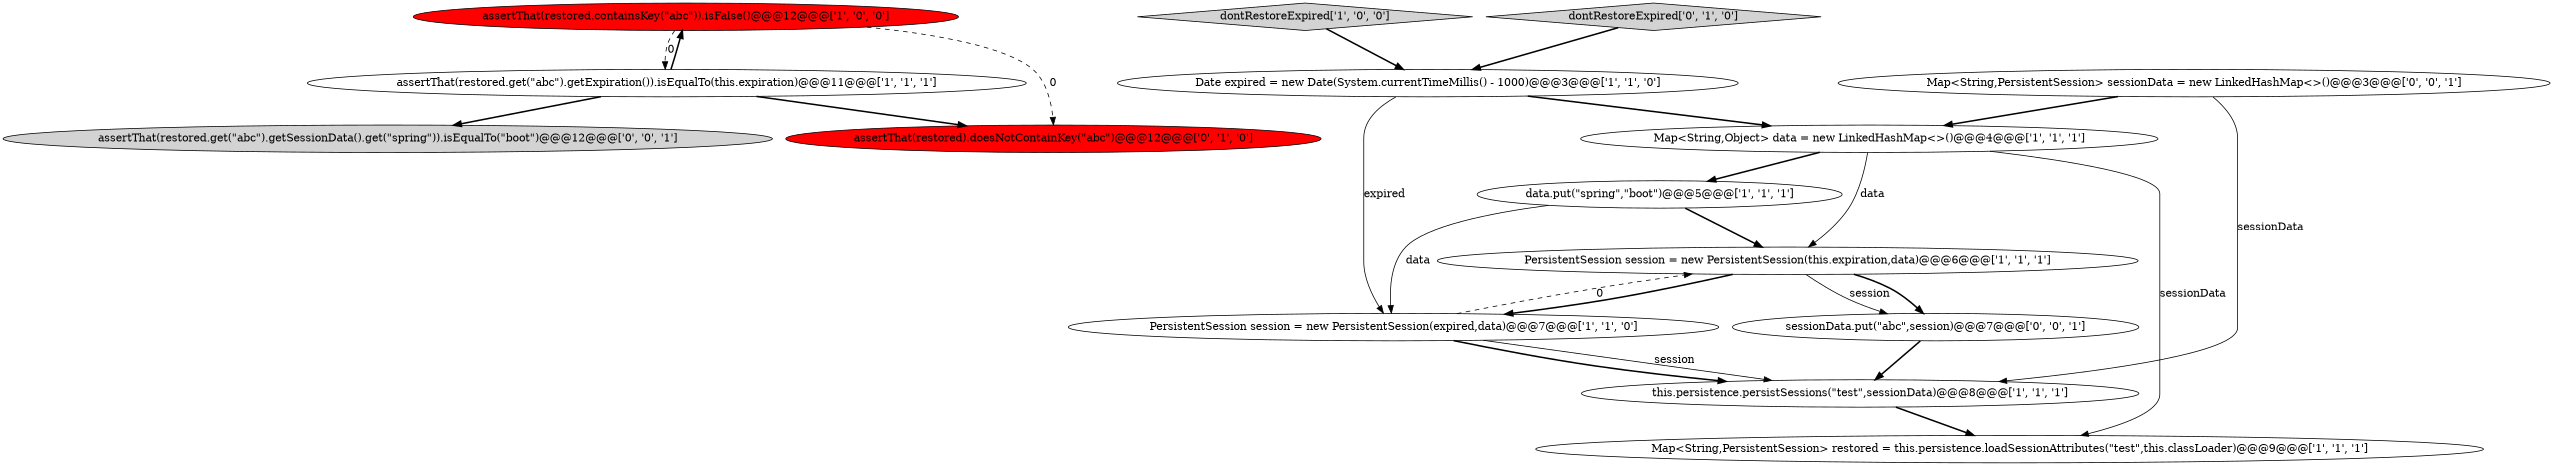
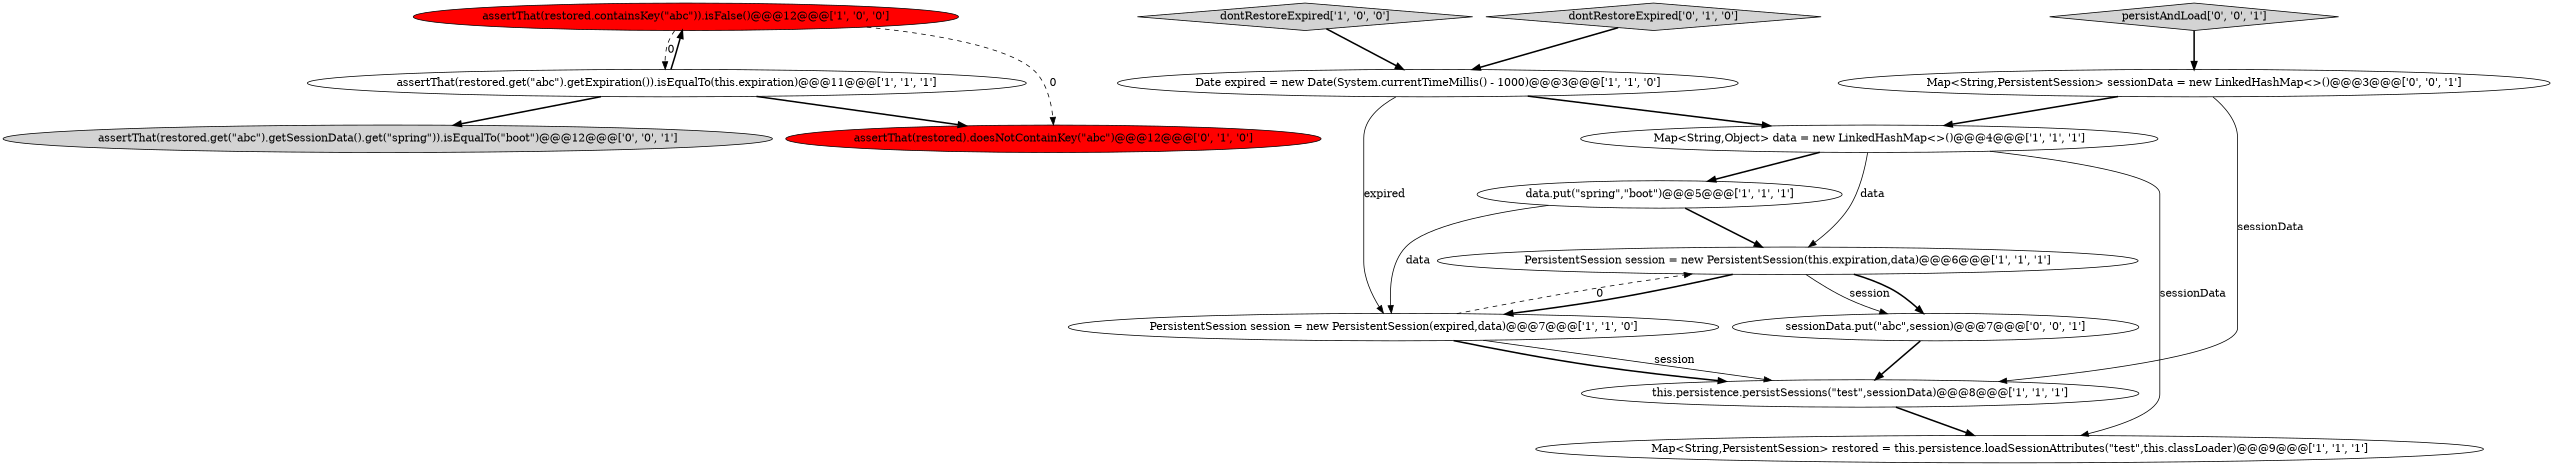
node "persistAndLoad['0', '0', '1']": added
